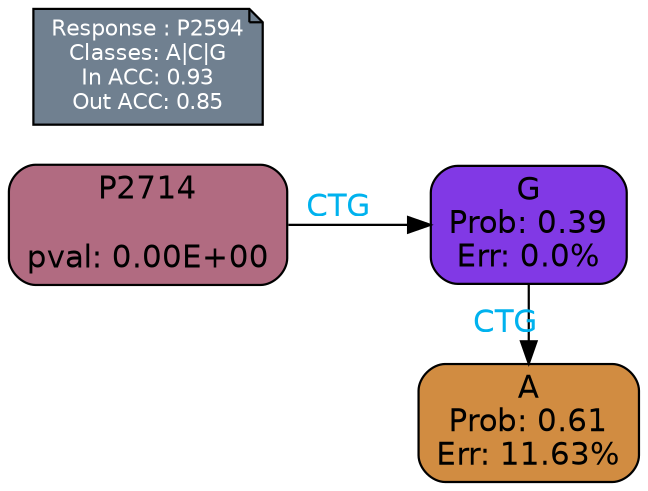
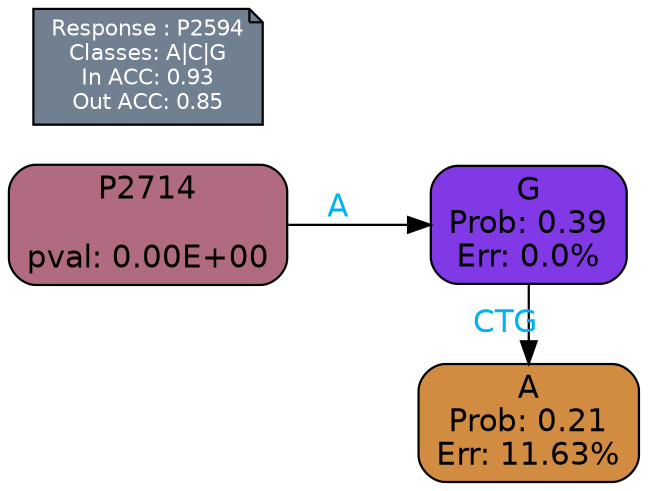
edge "P2714 pval: 0.00E+00" -> "G Prob: 0.39 Err: 0.0%": label "CTG" -> "A"
node "A Prob: 0.61 Err: 11.63%": label "A Prob: 0.61 Err: 11.63%" -> "A Prob: 0.21 Err: 11.63%"
